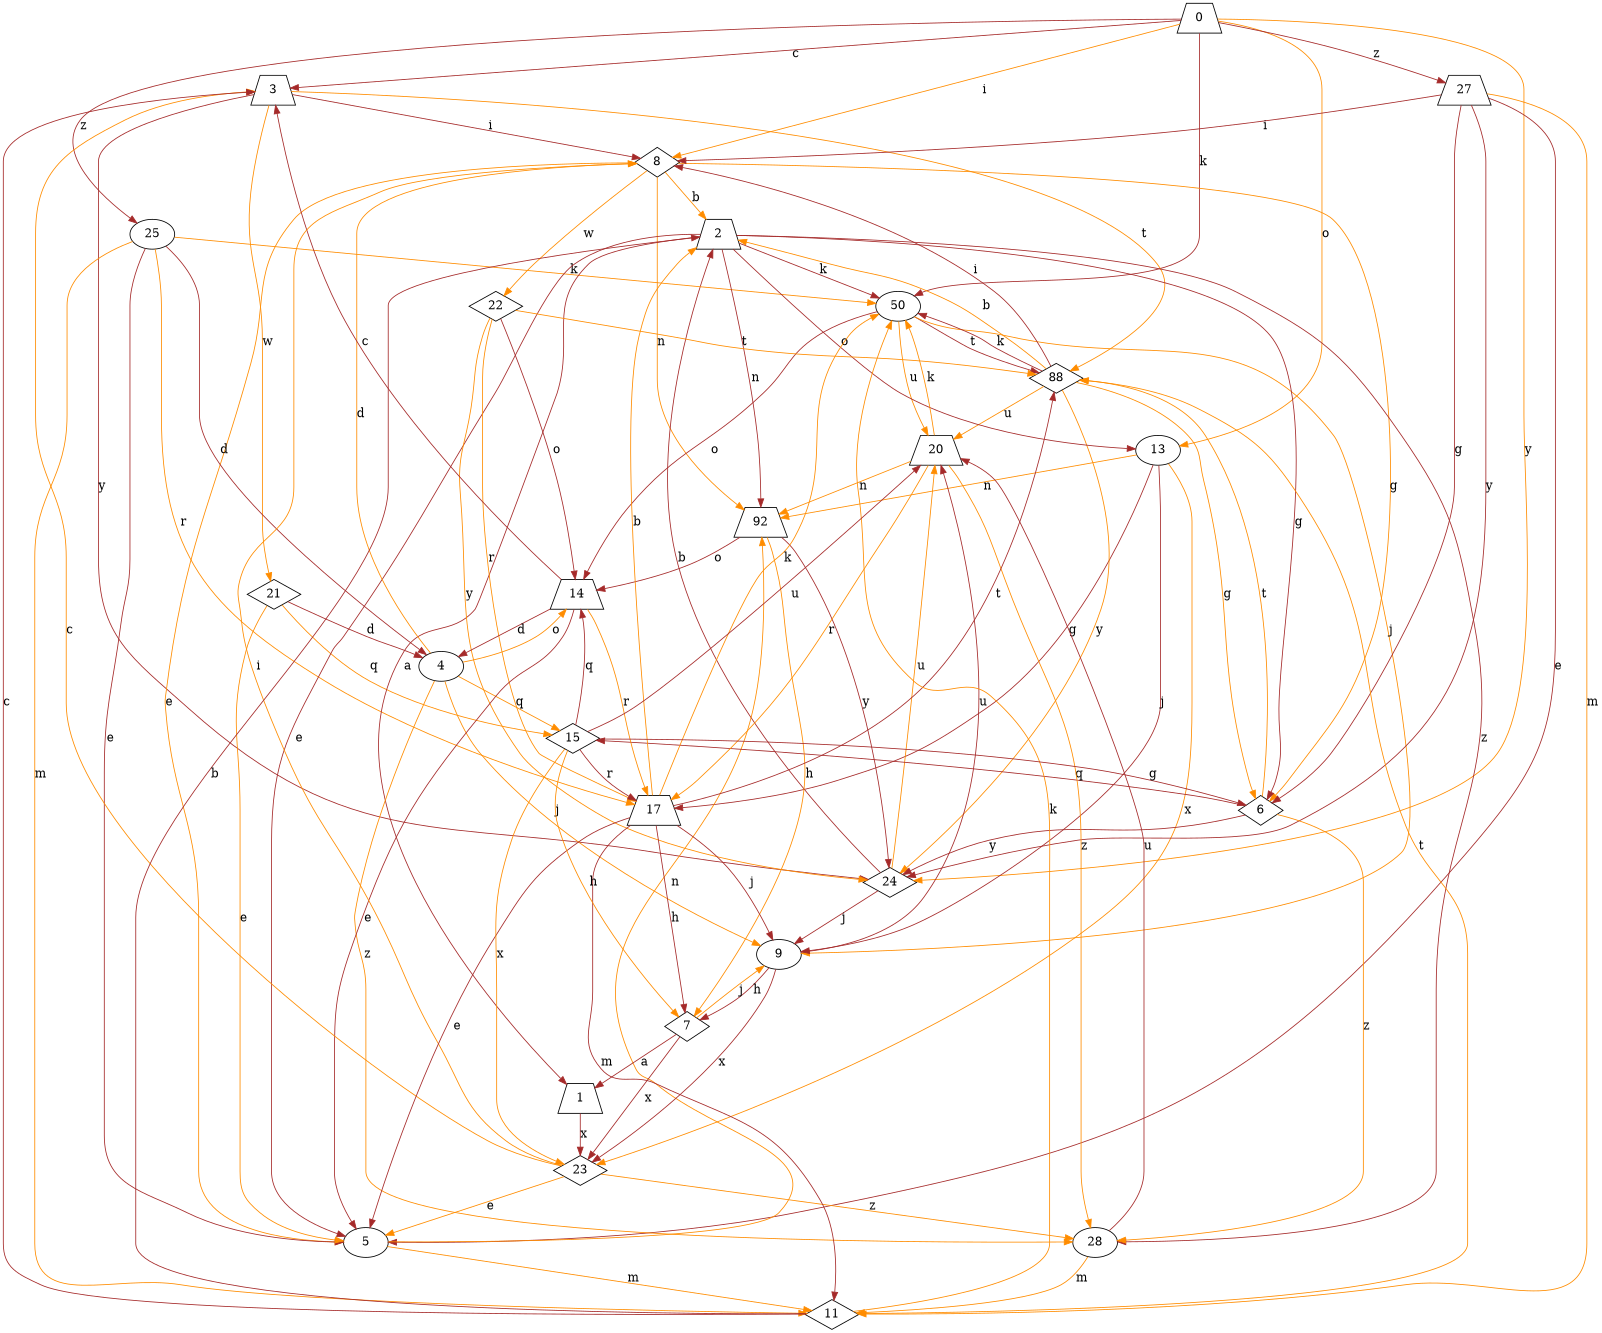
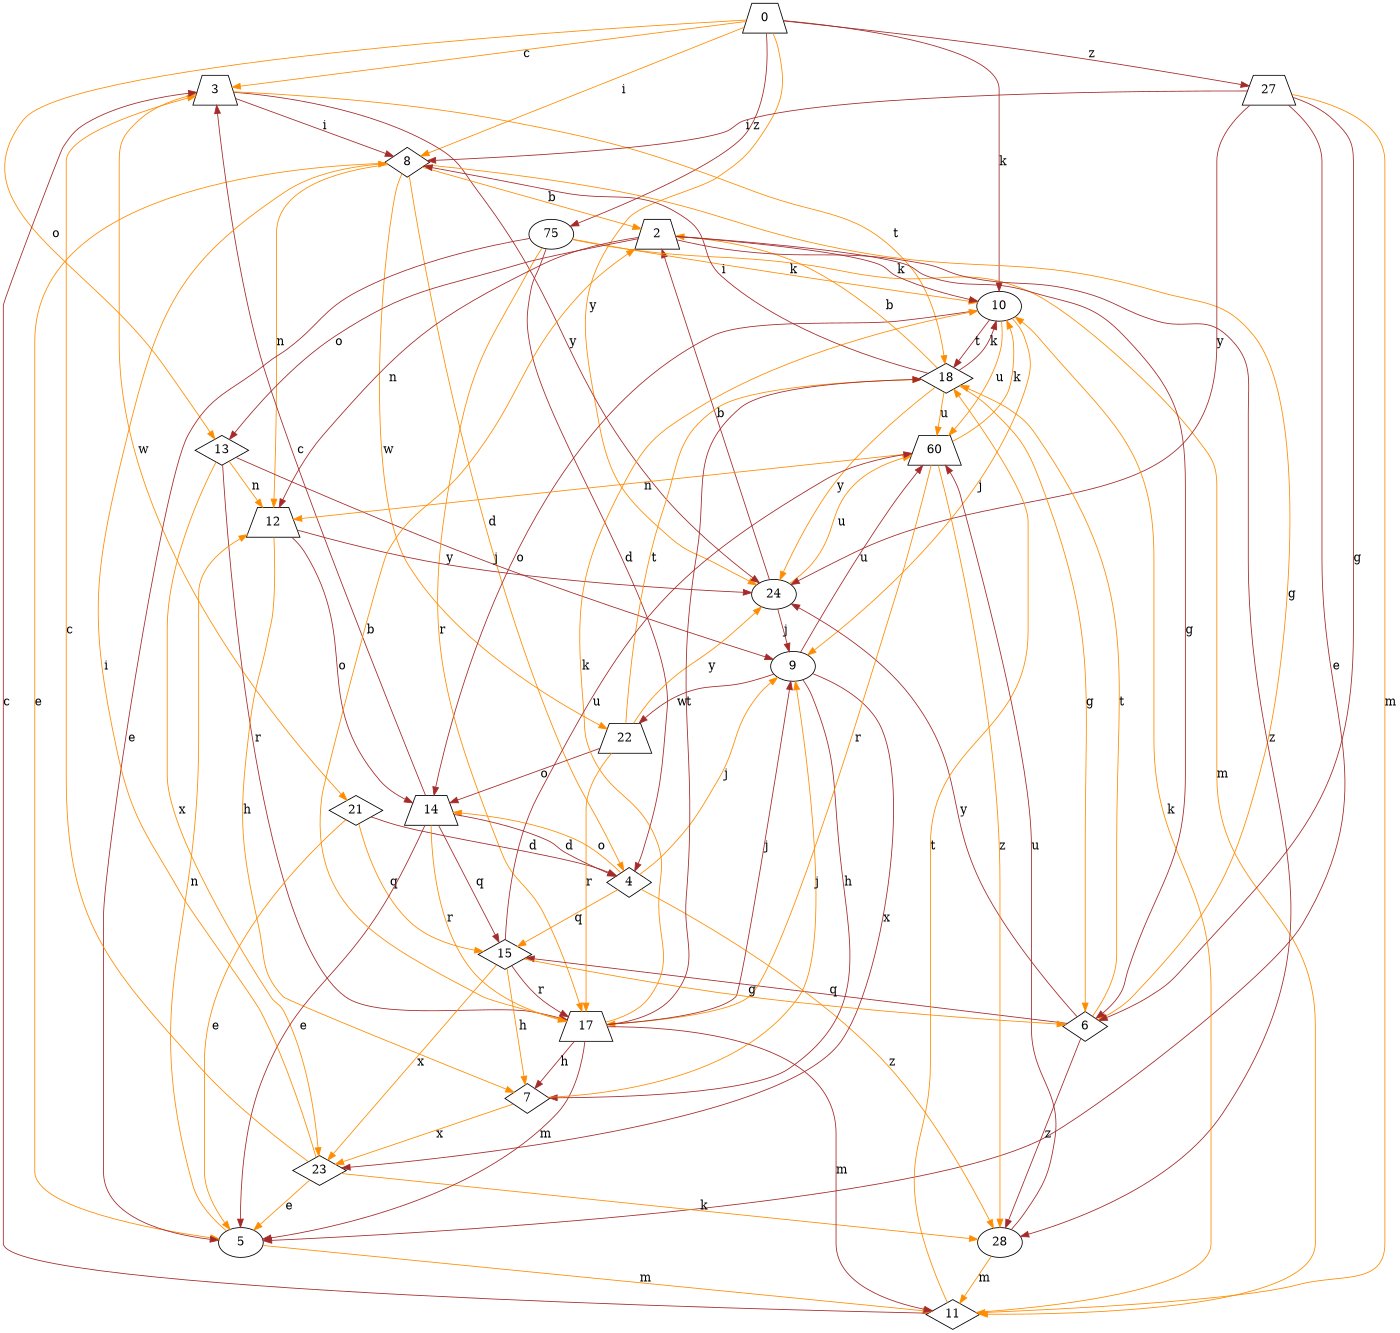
edge "0" -> "3": color brown -> darkorange
node "25": label "25" -> "75"
node "22": shape diamond -> trapezium
node "50": label "50" -> "10"
edge "4" -> "8": reversed
node "88": label "88" -> "18"
node "20": label "20" -> "60"
node "13": shape ellipse -> diamond
node "92": label "92" -> "12"
edge "13" -> "17": label "g" -> "r"
node "4": shape ellipse -> diamond
edge "2" -> "5": removed, label "e"
edge "15" -> "14": reversed
edge "9" -> "22": added, label "w"
edge "15" -> "6": color brown -> darkorange
node "24": shape diamond -> ellipse
edge "11" -> "2": removed, label "b"
edge "17" -> "5": label "e" -> "m"
edge "7" -> "23": color brown -> darkorange
edge "6" -> "28": color darkorange -> brown
node "1": removed
edge "23" -> "28": label "z" -> "k"
